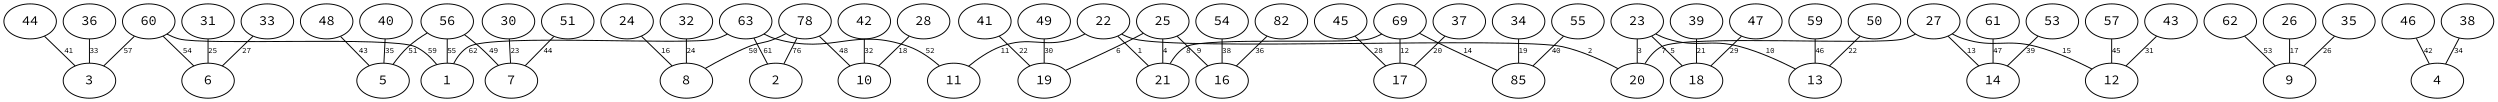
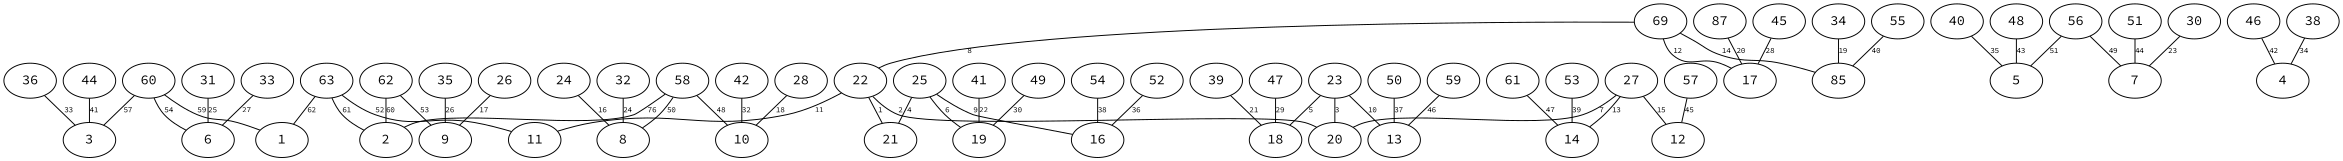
node "78": label "78" -> "58"
node "82": label "82" -> "52"
node "37": label "37" -> "87"
node "43": removed
edge "69" -- "21": now "69" -- "22"
edge "56" -- "1": removed, label "55"
edge "50" -- "13": label "22" -> "37"
edge "62" -- "2": added, label "60"
